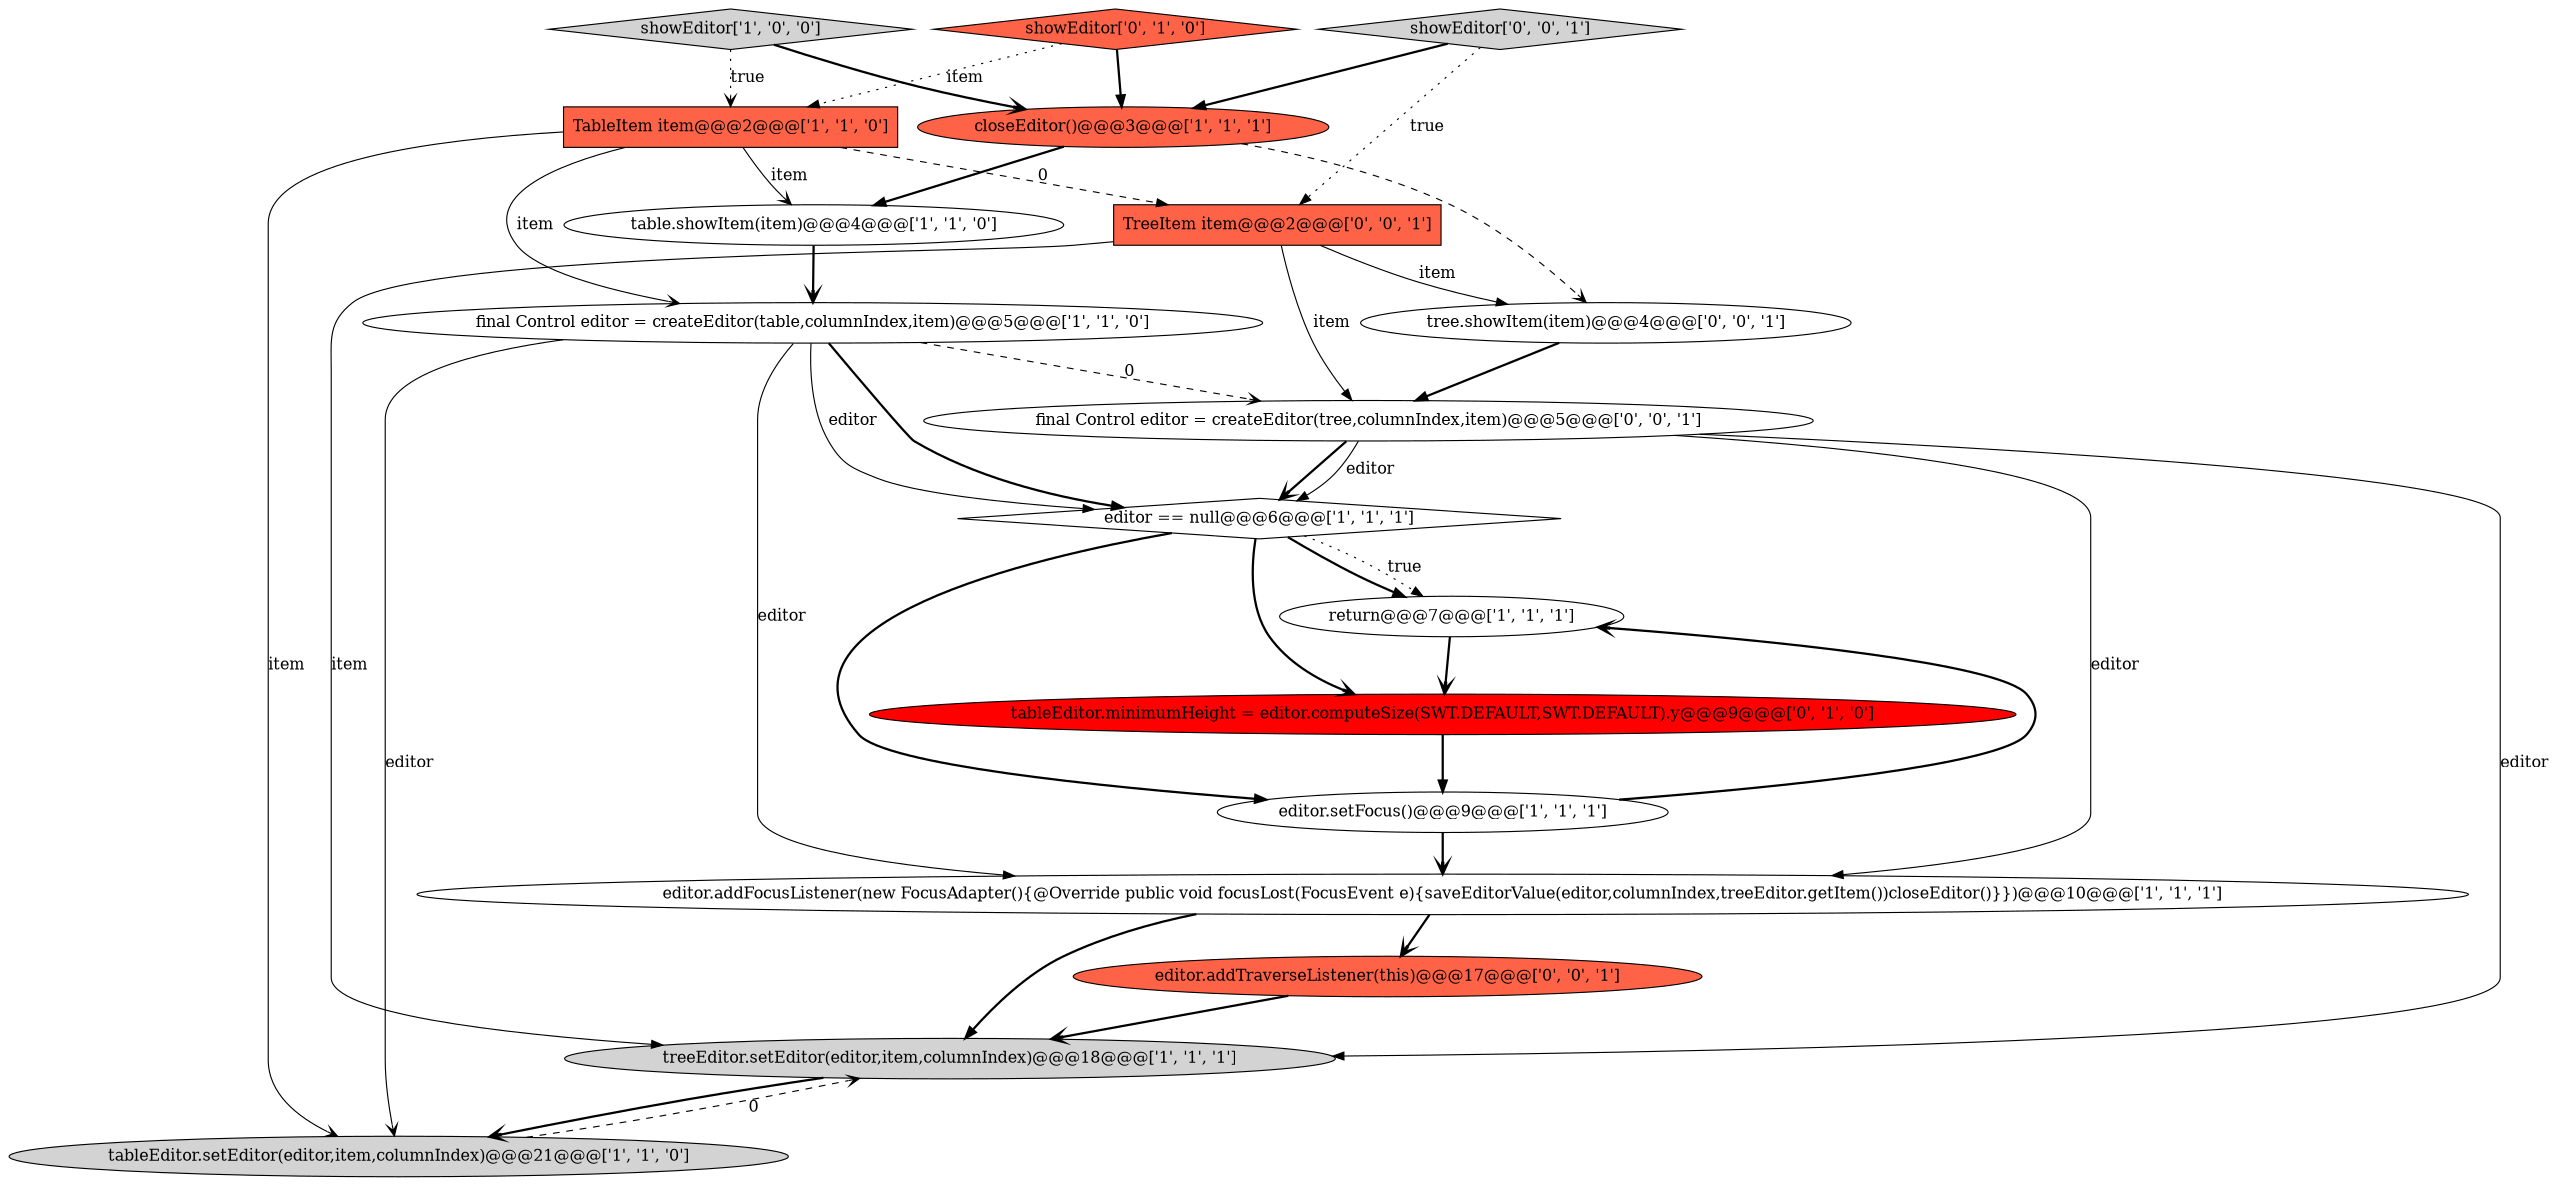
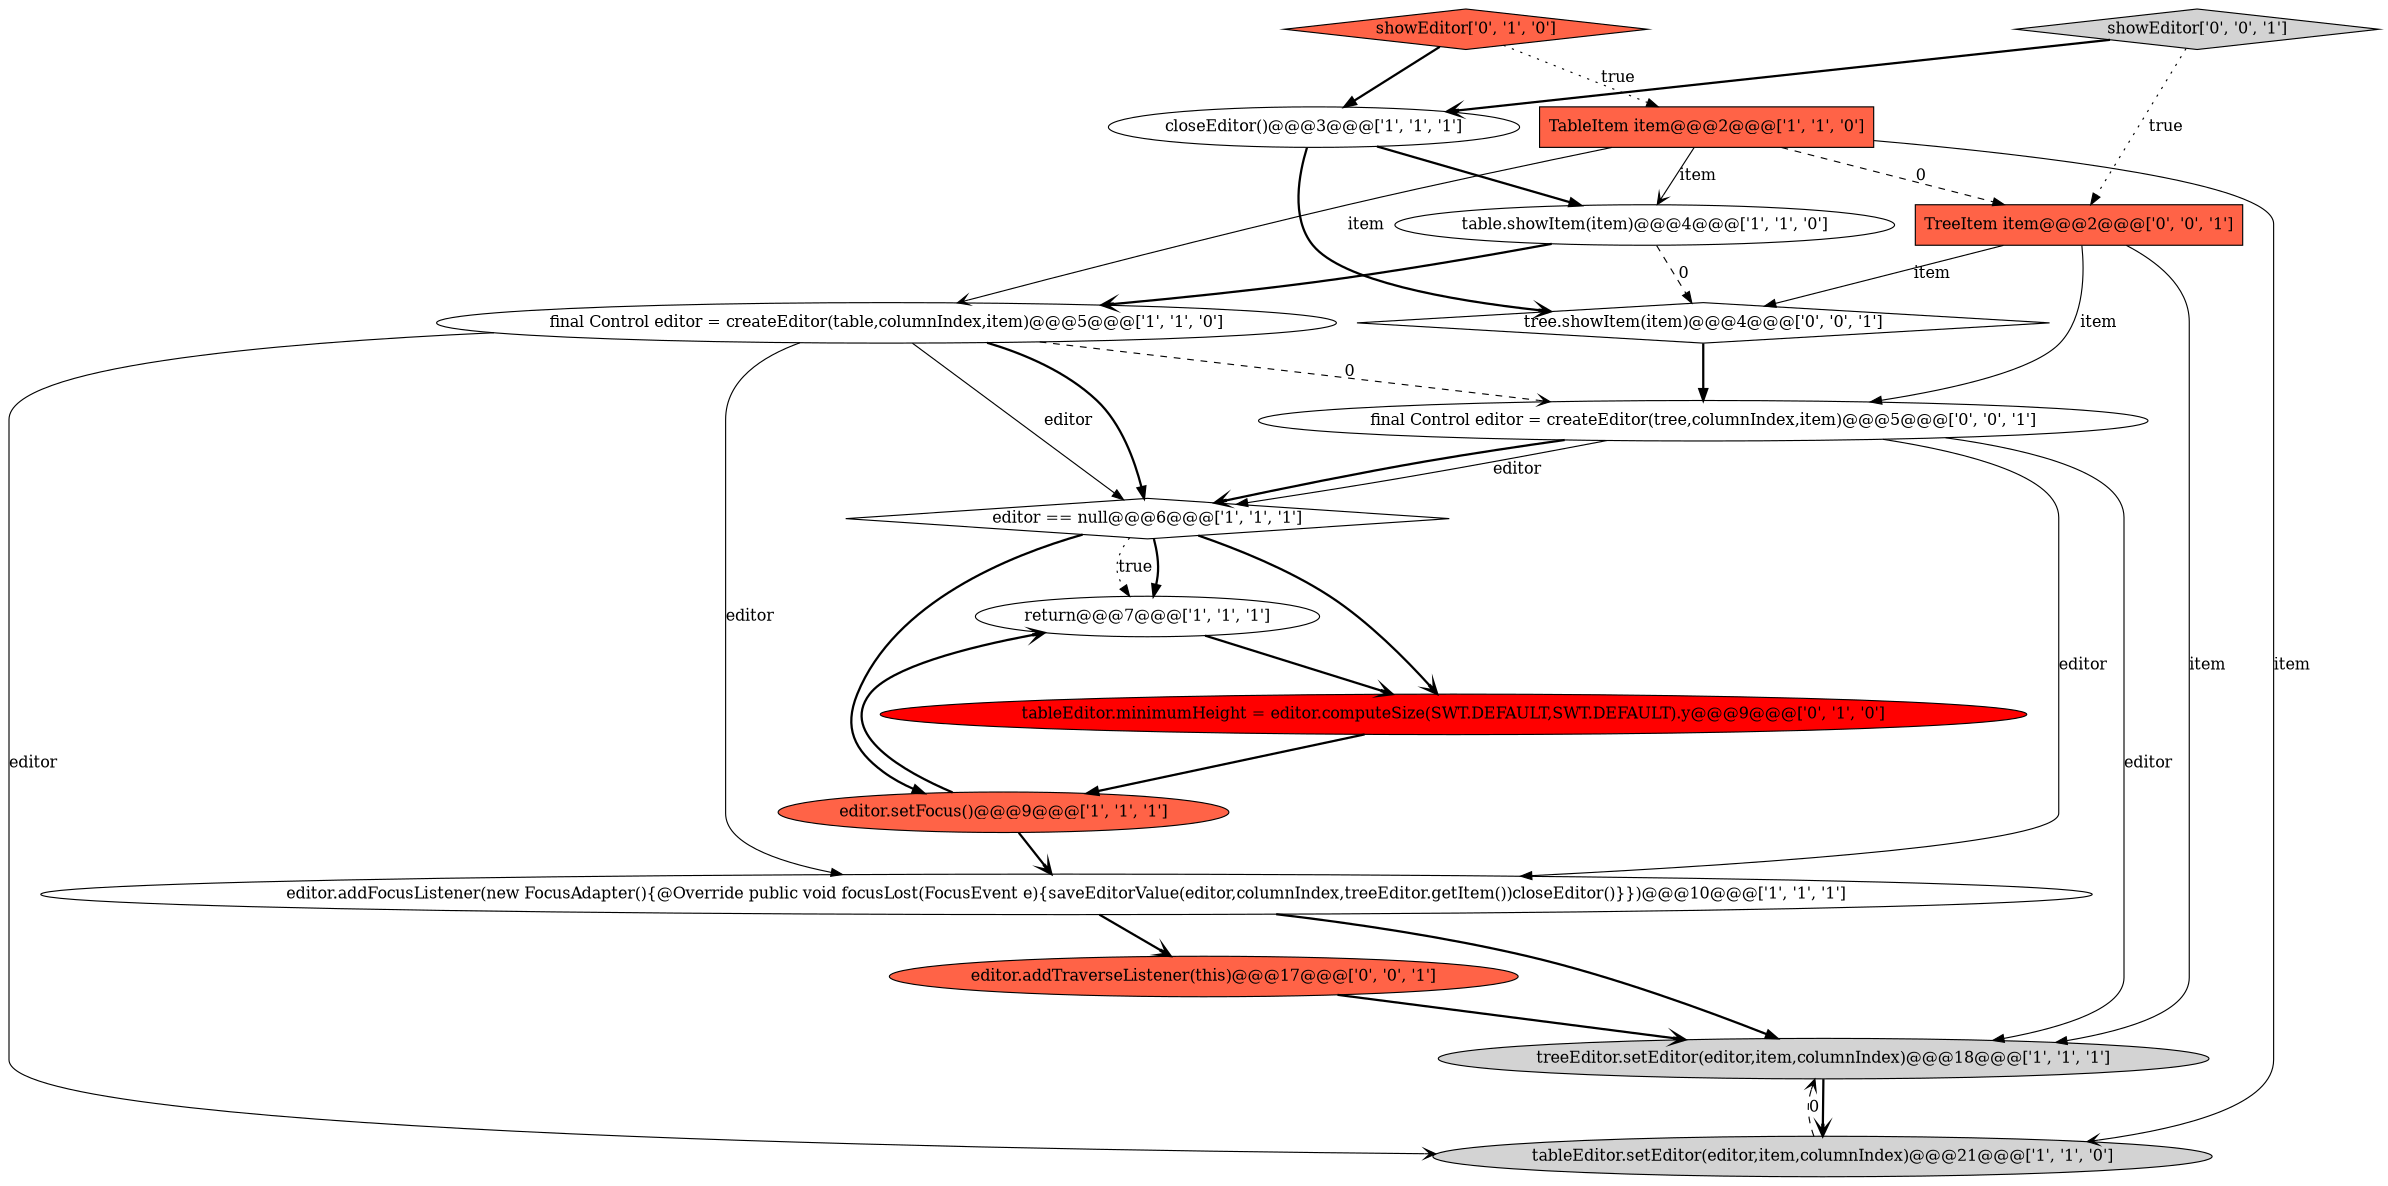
node "showEditor['1', '0', '0']": removed
edge "showEditor['0', '0', '1']" -> "closeEditor()@@@3@@@['1', '1', '1']": arrowhead normal -> vee
edge "showEditor['0', '1', '0']" -> "TableItem item@@@2@@@['1', '1', '0']": label "item" -> "true"
node "closeEditor()@@@3@@@['1', '1', '1']": fillcolor tomato -> white
edge "closeEditor()@@@3@@@['1', '1', '1']" -> "tree.showItem(item)@@@4@@@['0', '0', '1']": style dashed -> bold
edge "table.showItem(item)@@@4@@@['1', '1', '0']" -> "tree.showItem(item)@@@4@@@['0', '0', '1']": added, label "0"
node "tree.showItem(item)@@@4@@@['0', '0', '1']": shape ellipse -> diamond
node "editor.setFocus()@@@9@@@['1', '1', '1']": fillcolor white -> tomato
